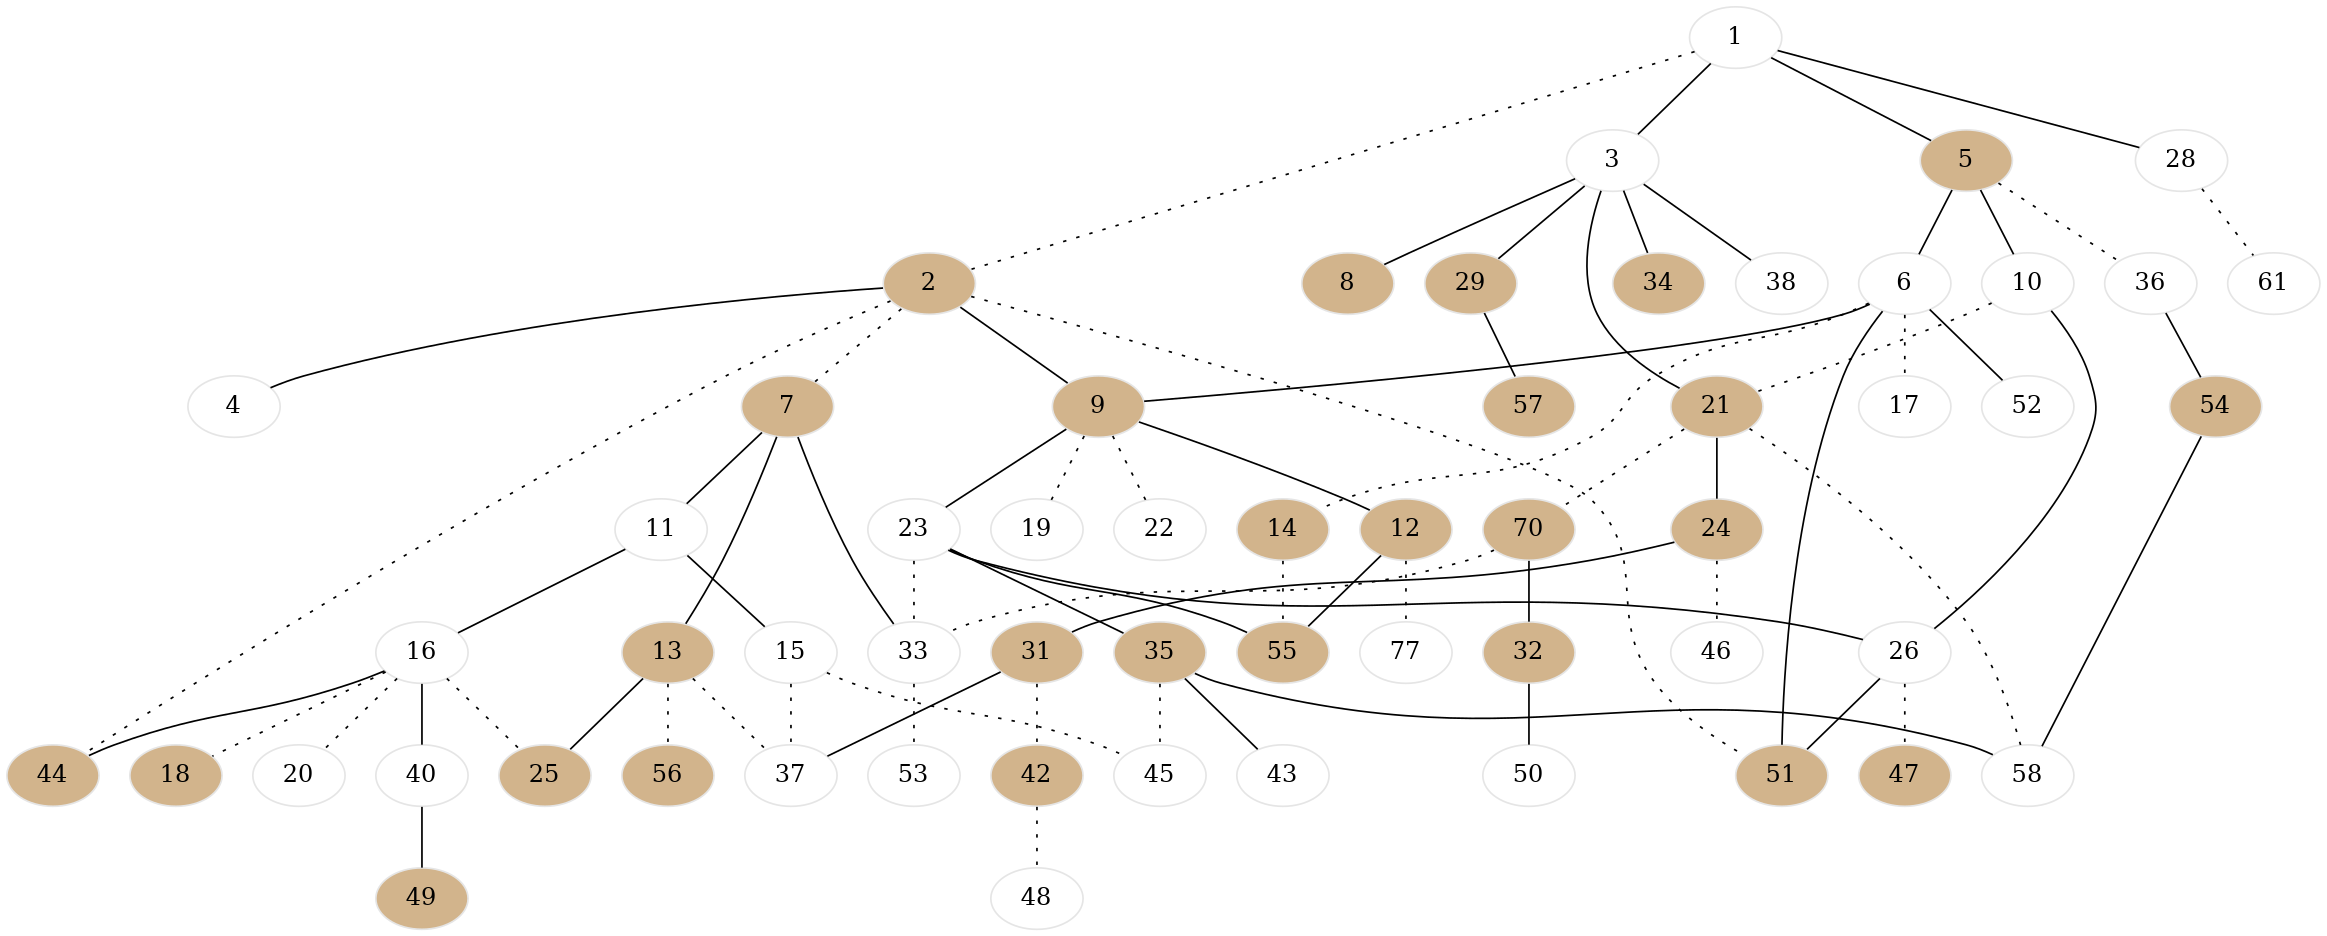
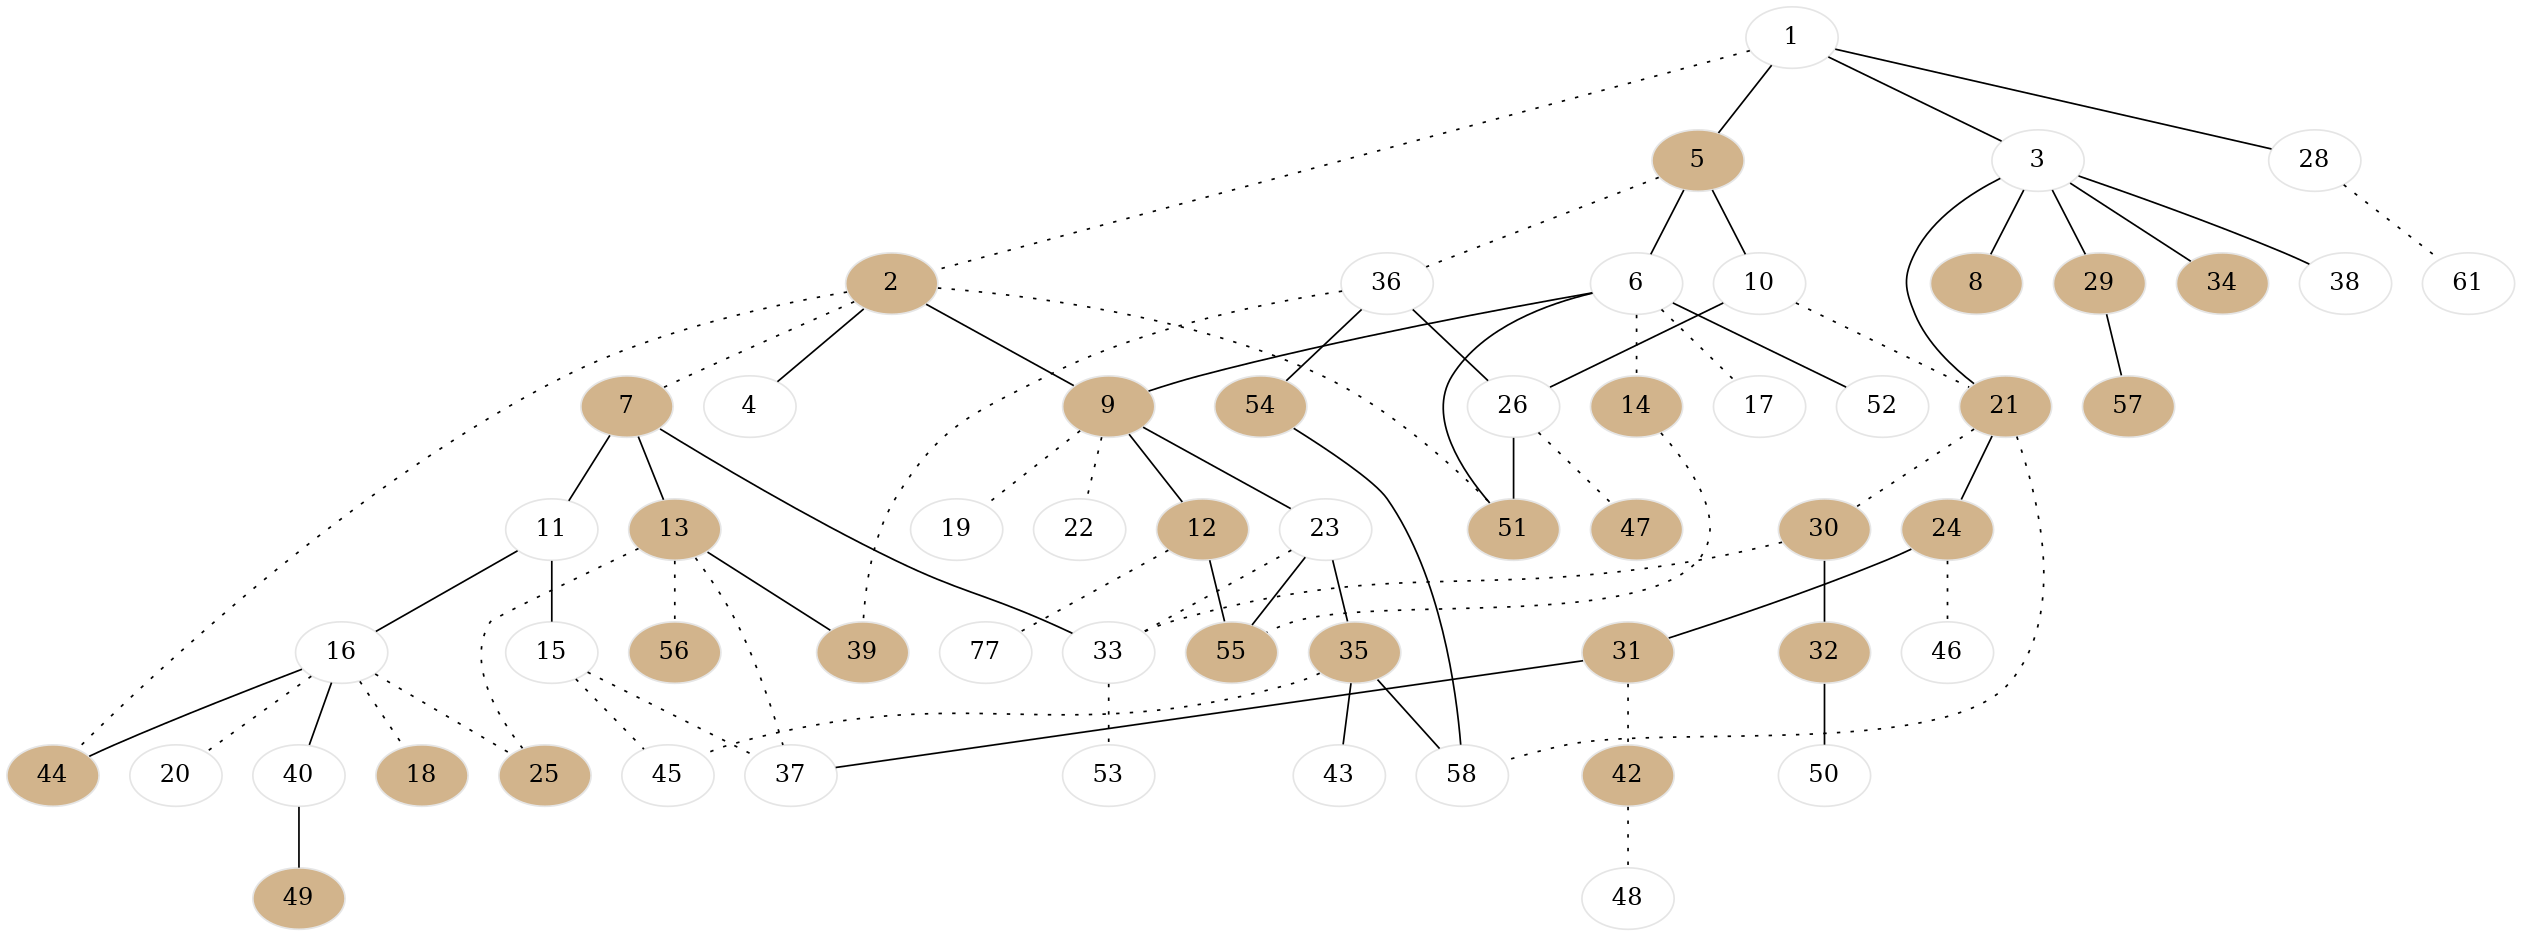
node "70": label "70" -> "30"
edge "23" -- "26": now "36" -- "26"
node "39": added
edge "13" -- "25": style solid -> dotted
